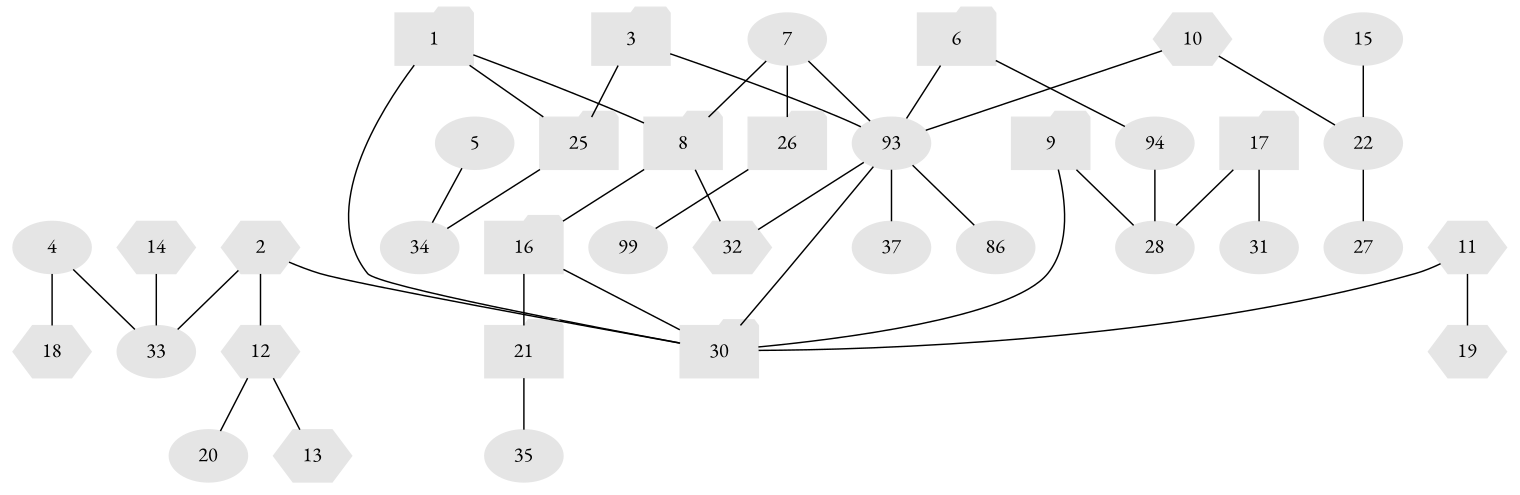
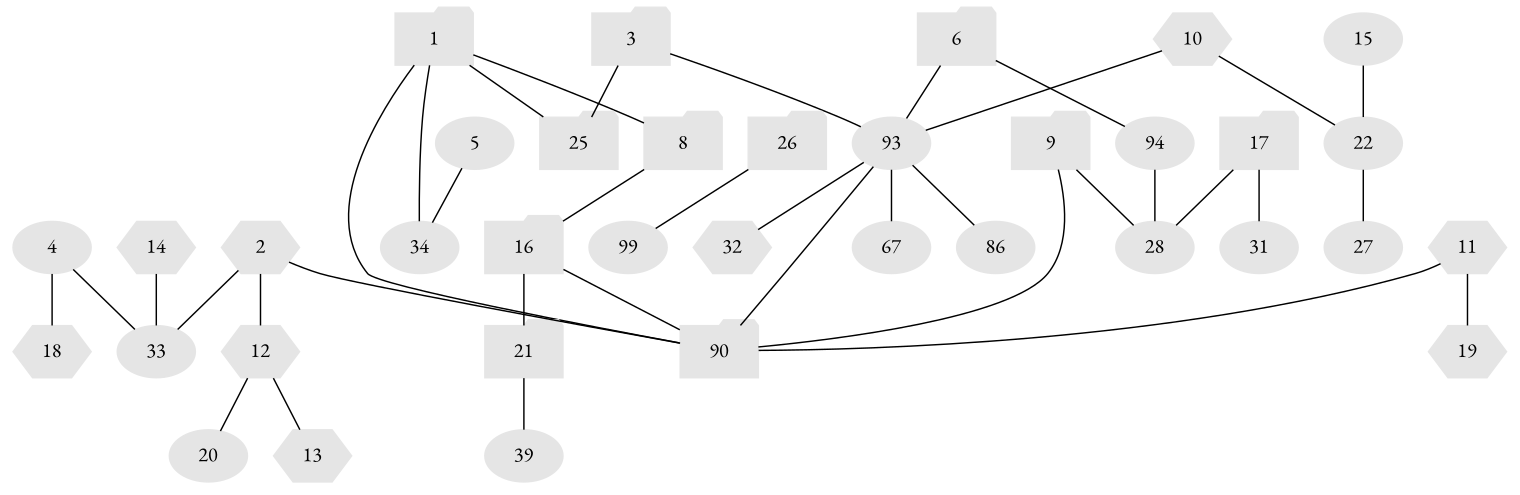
node "7": removed
edge "25" -- "34": now "1" -- "34"
edge "8" -- "32": removed
node "37": label "37" -> "67"
node "30": label "30" -> "90"
node "35": label "35" -> "39"
